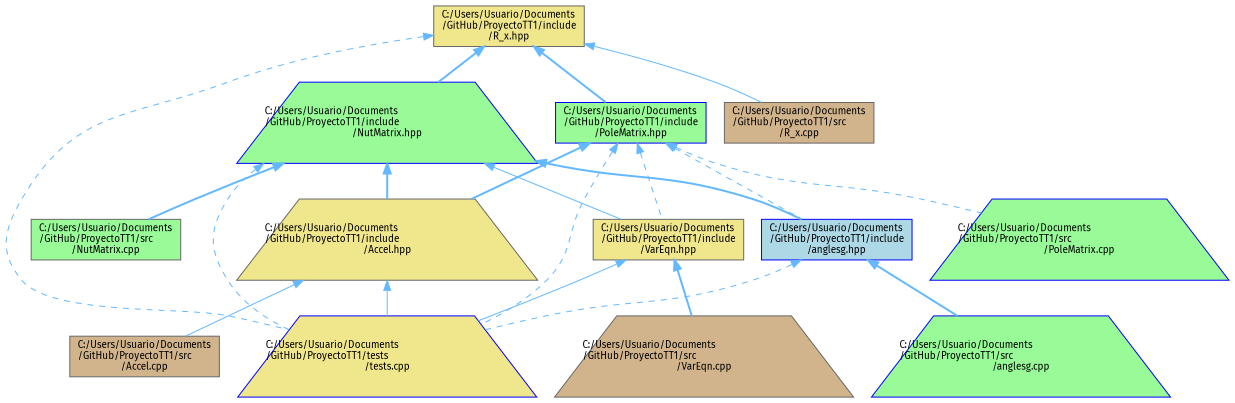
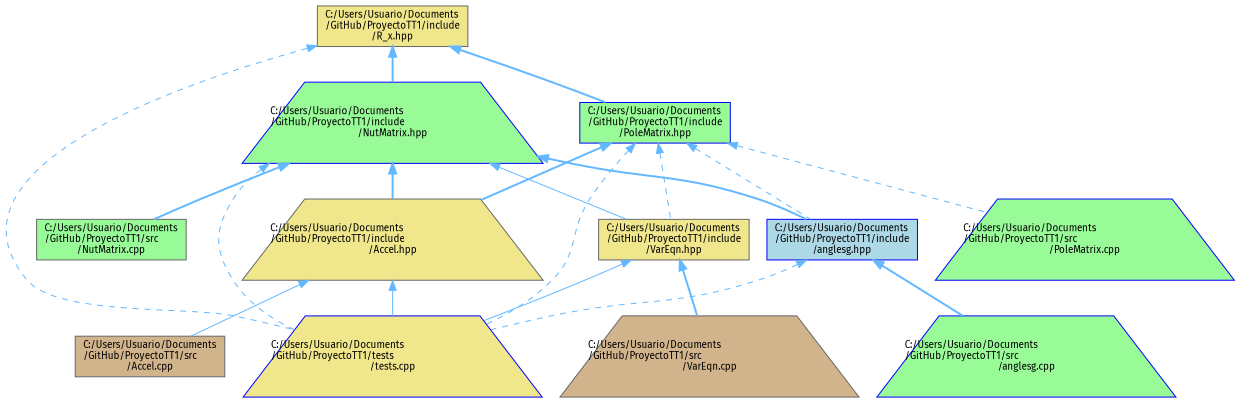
node "C:/Users/Usuario/Documents /GitHub/ProyectoTT1/src /R_x.cpp": removed
